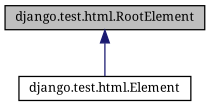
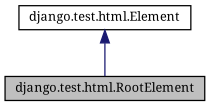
edge "django.test.html.Element" -> "django.test.html.RootElement": reversed
